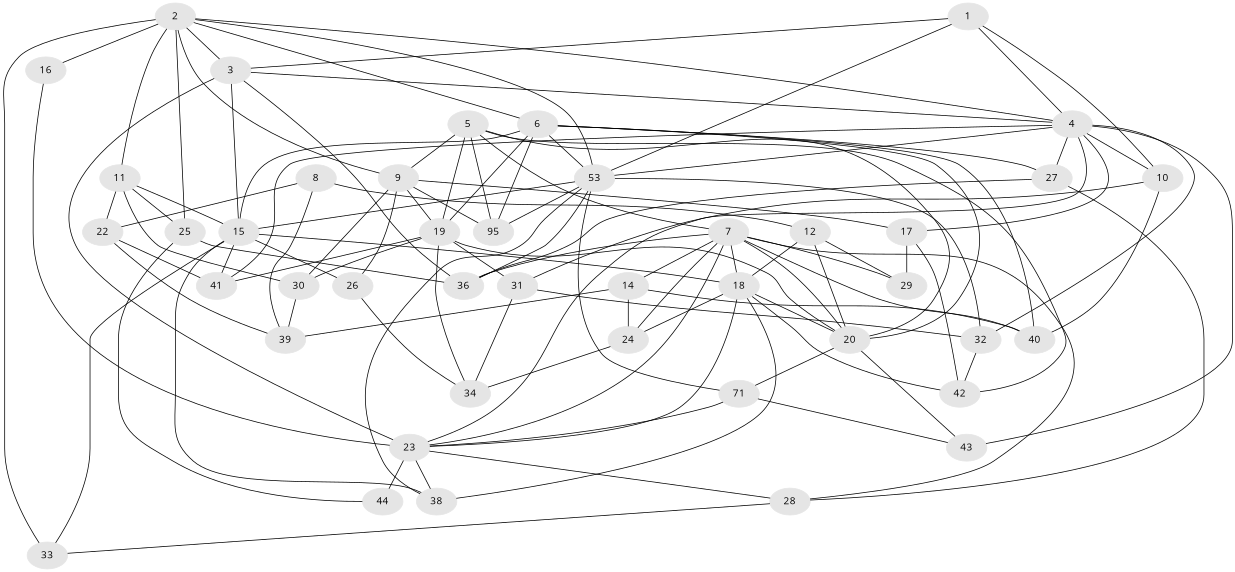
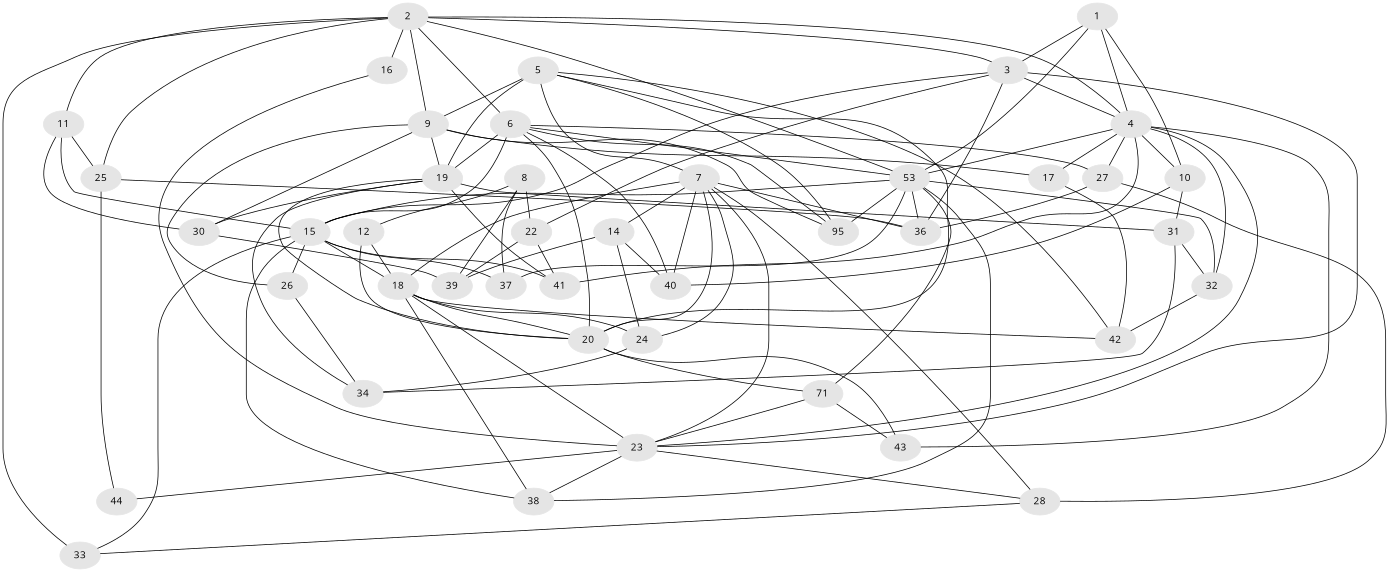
edge "11" -- "22": now "3" -- "22"
node "37": added
node "29": removed
